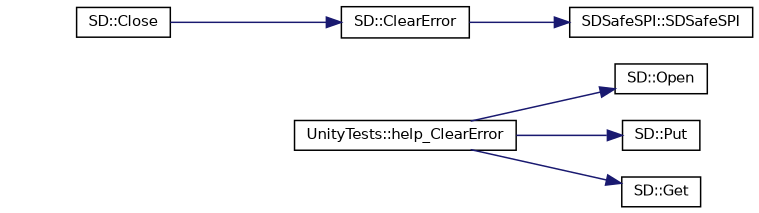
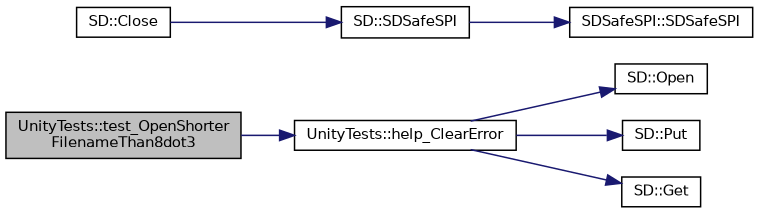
node "SD::ClearError": label "SD::ClearError" -> "SD::SDSafeSPI"
node "UnityTests::test_OpenShorter FilenameThan8dot3": added
